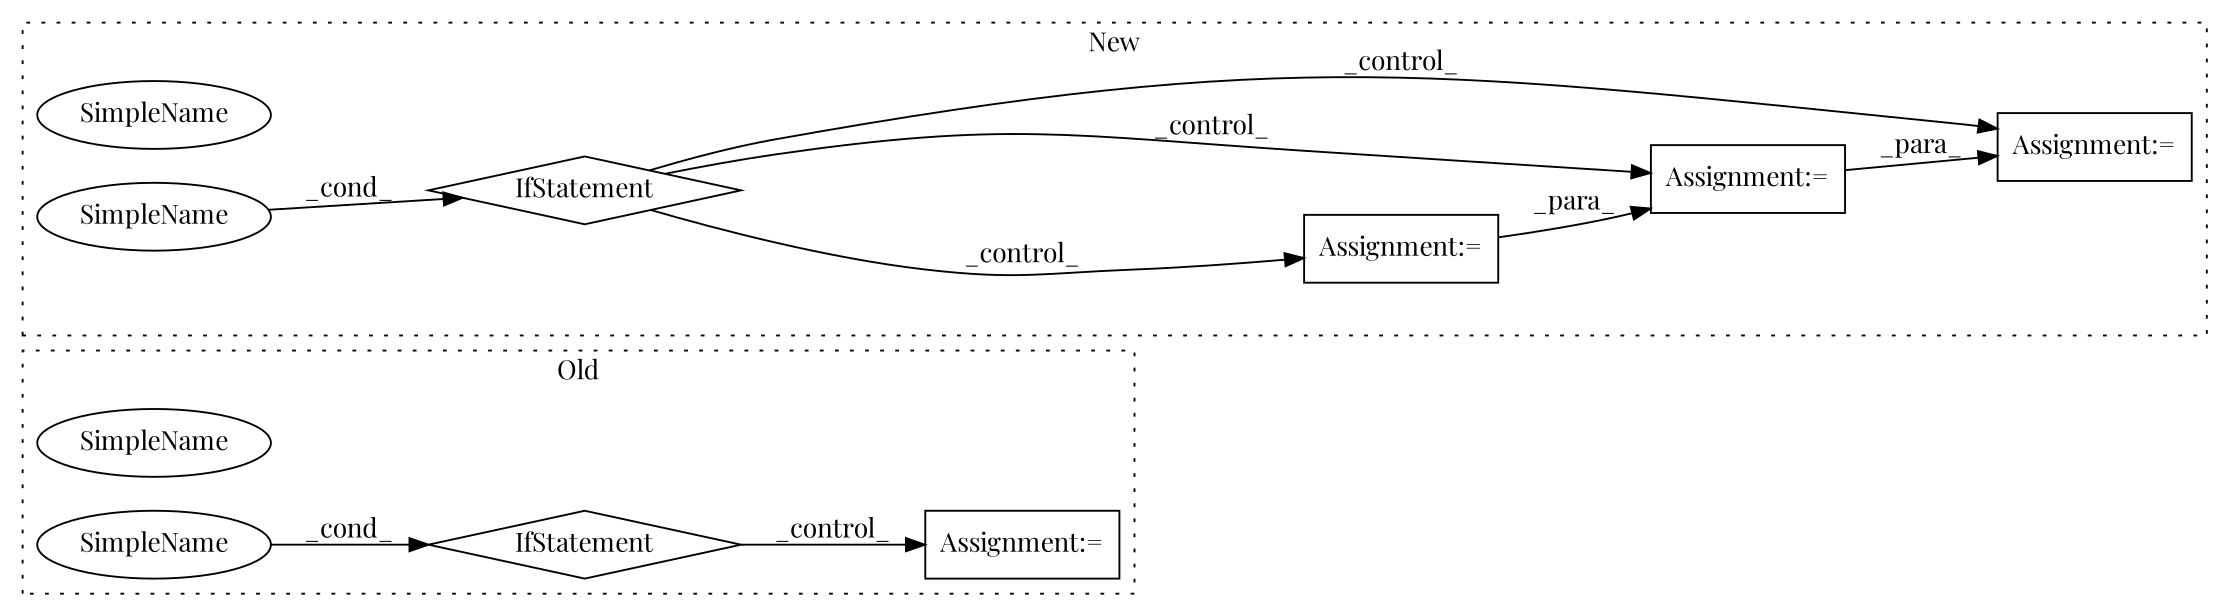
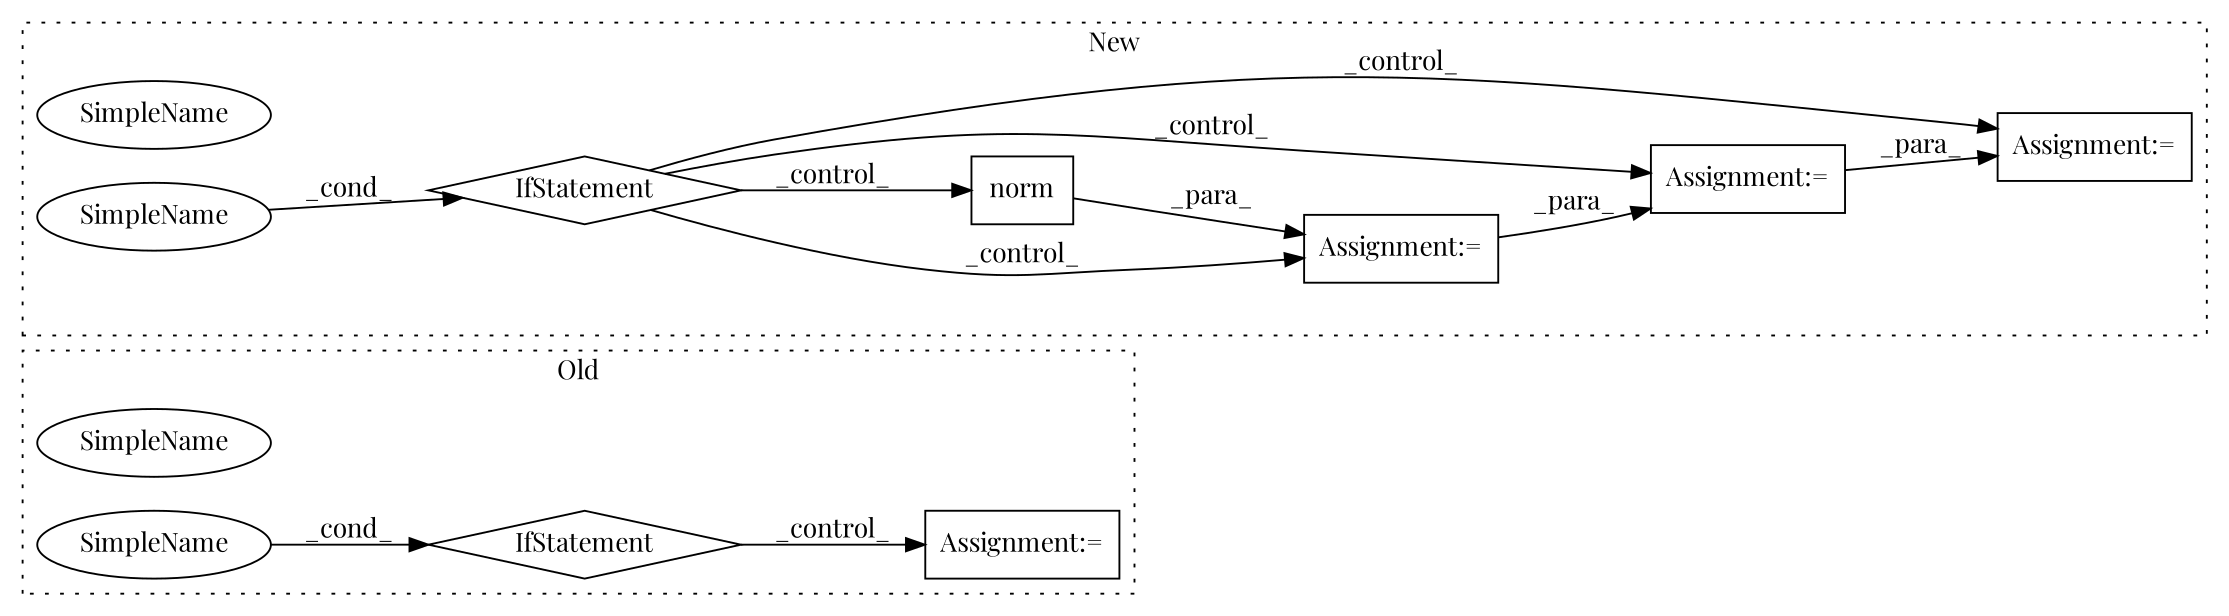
node "norm": added
